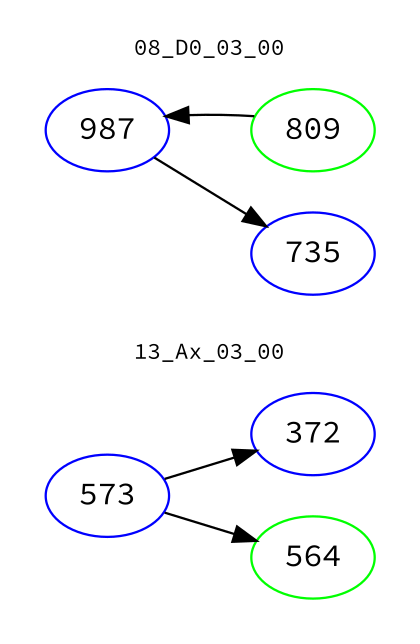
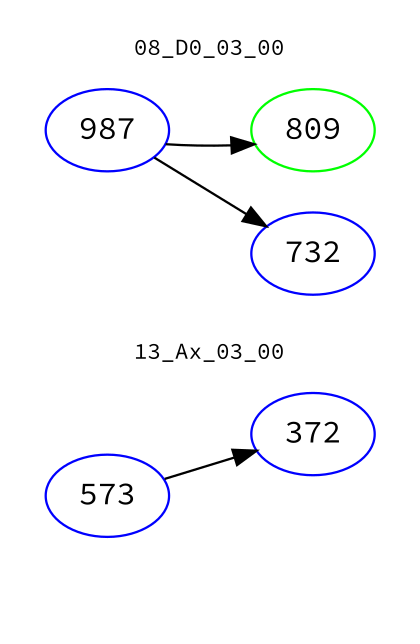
edge "809" -> "987": reversed
node "735": label "735" -> "732"
node "564": removed
